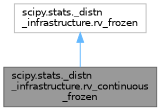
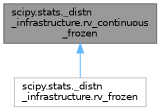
edge "scipy.stats._distn _infrastructure.rv_continuous _frozen" -> "scipy.stats._distn _infrastructure.rv_frozen": reversed
